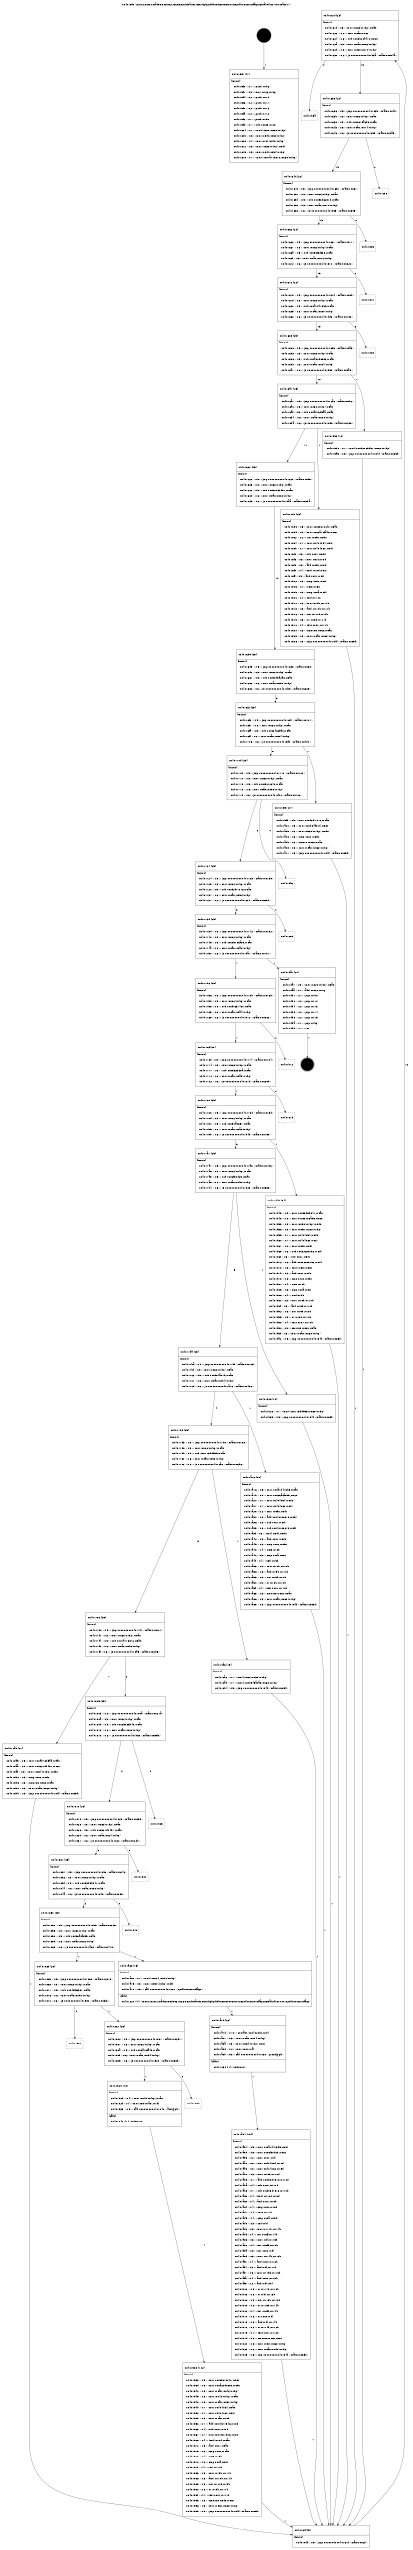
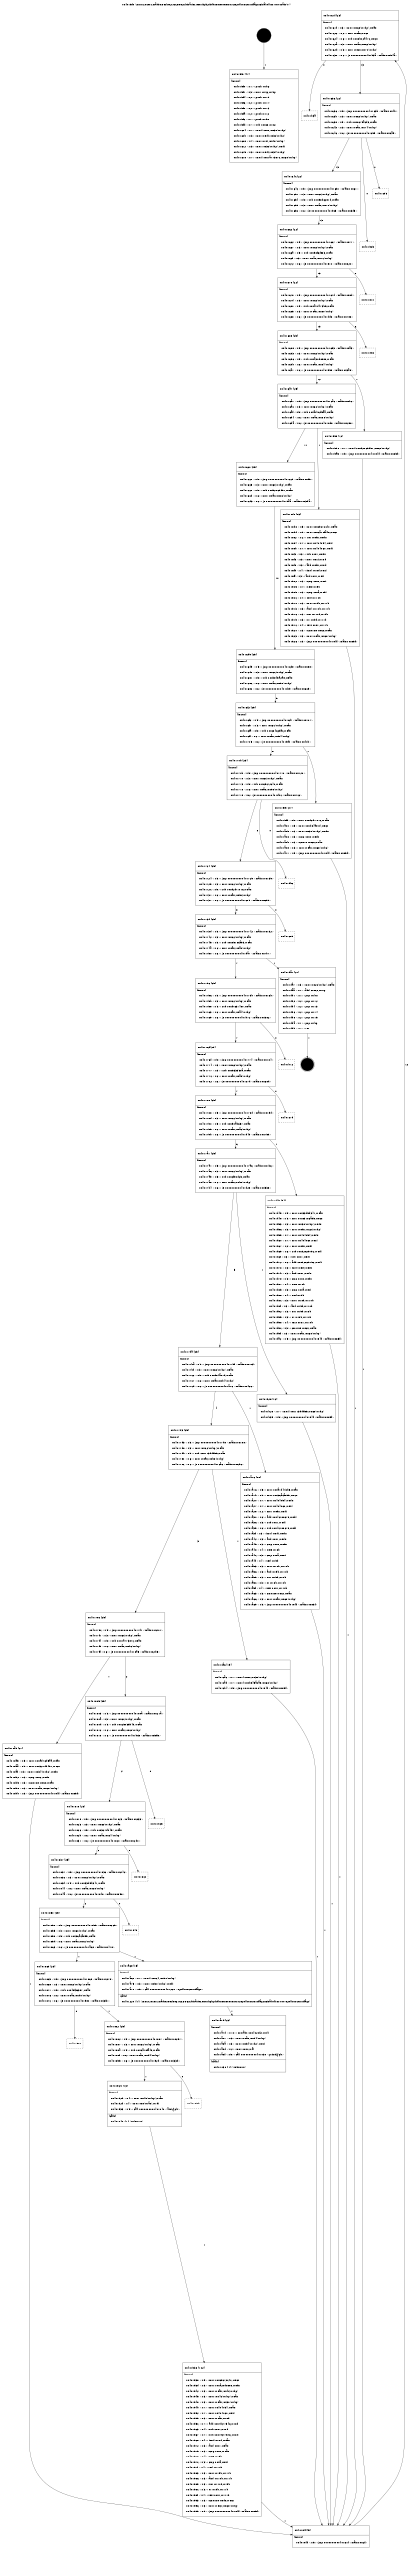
edge "0x40164c [22]" -> "0x4019c5": now "0x401636 [22]" -> "0x4019c5"
node "0x401a94 [154]": removed
